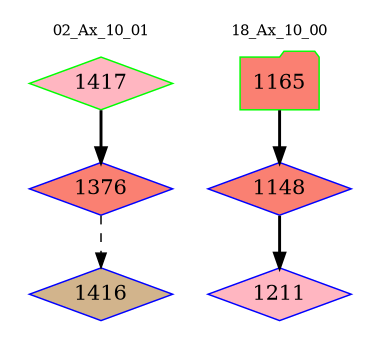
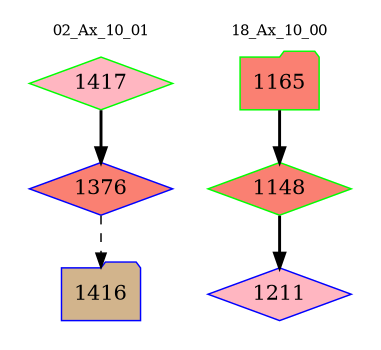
node "1148": color blue -> green
node "1416": shape diamond -> folder
